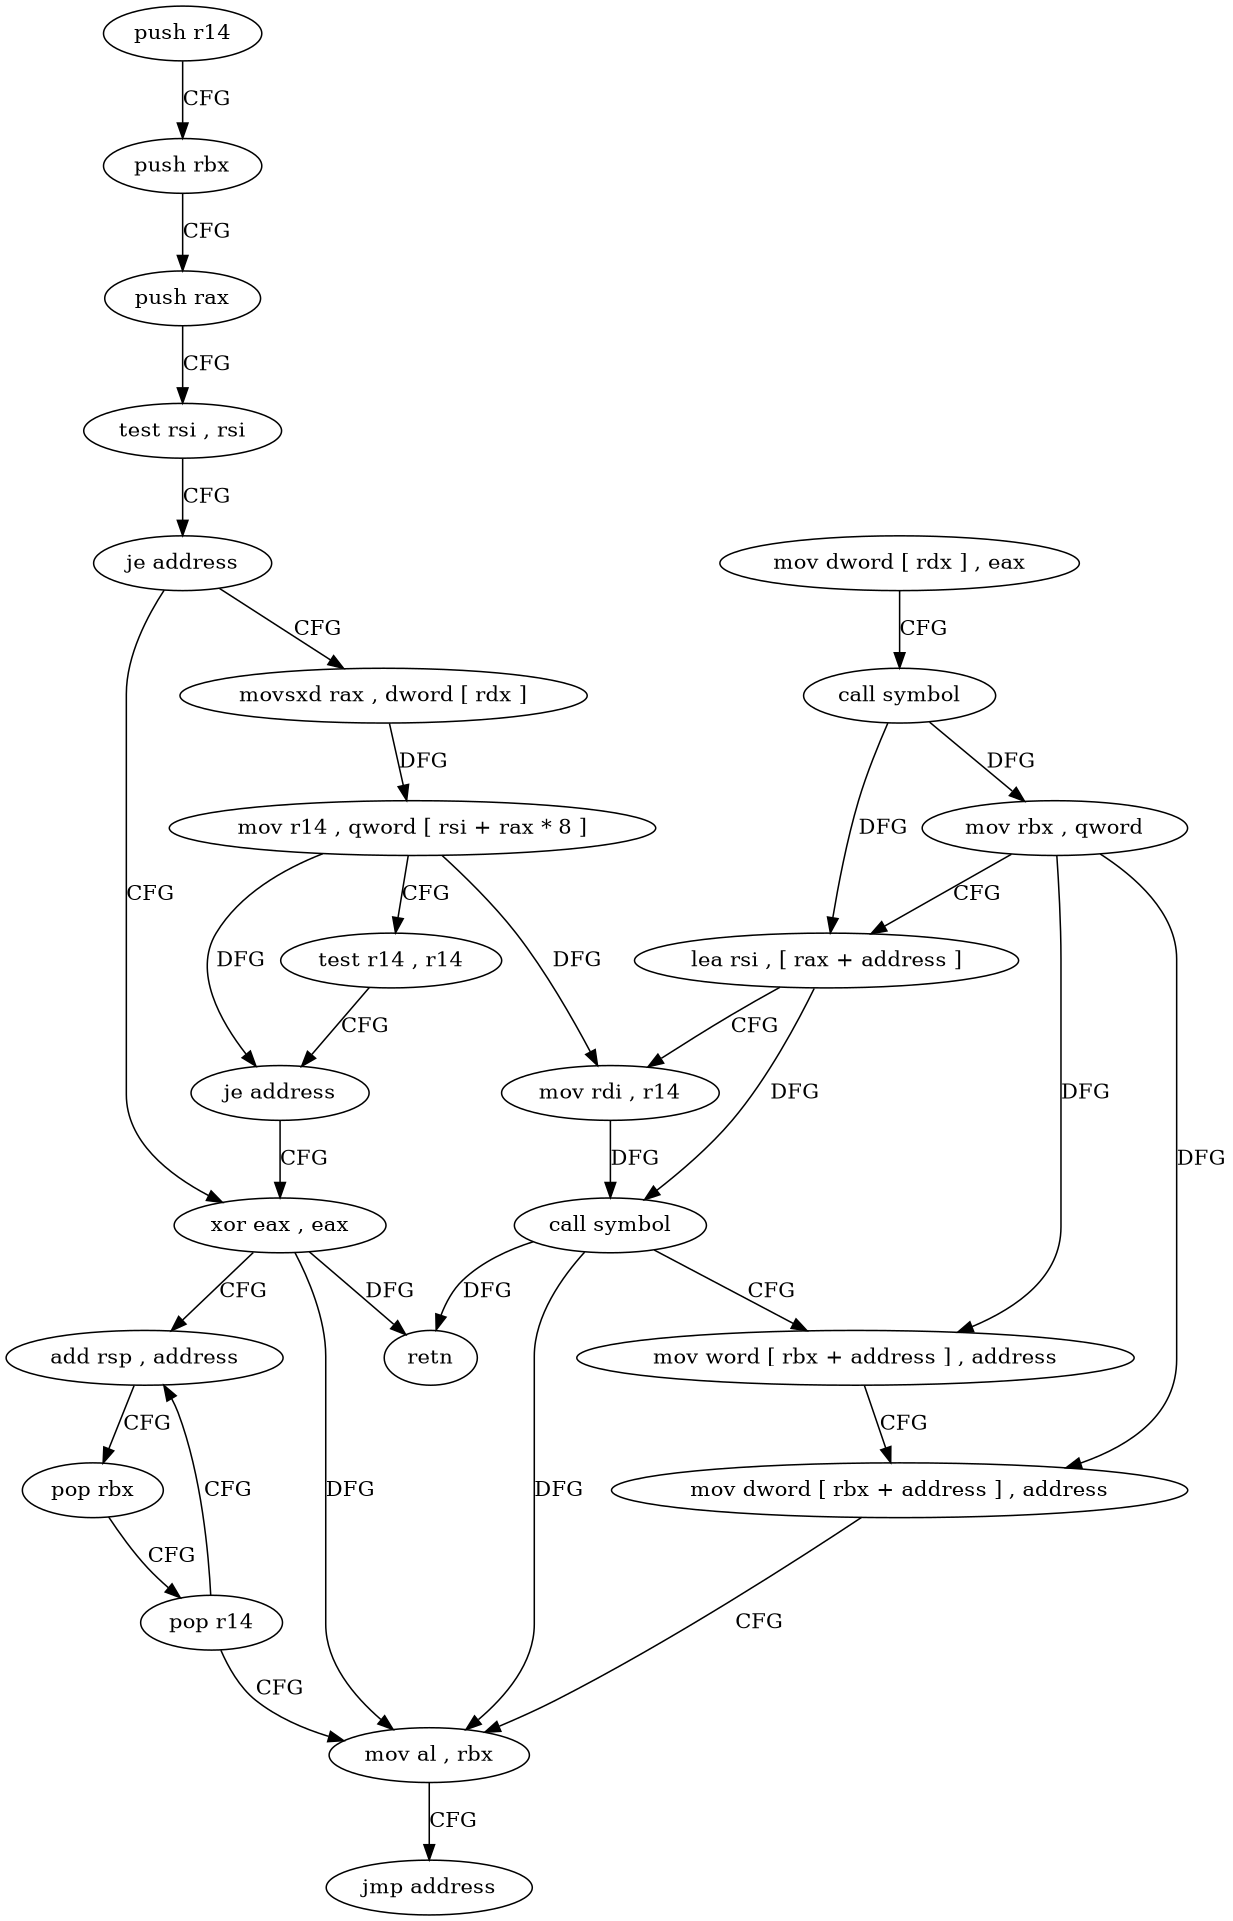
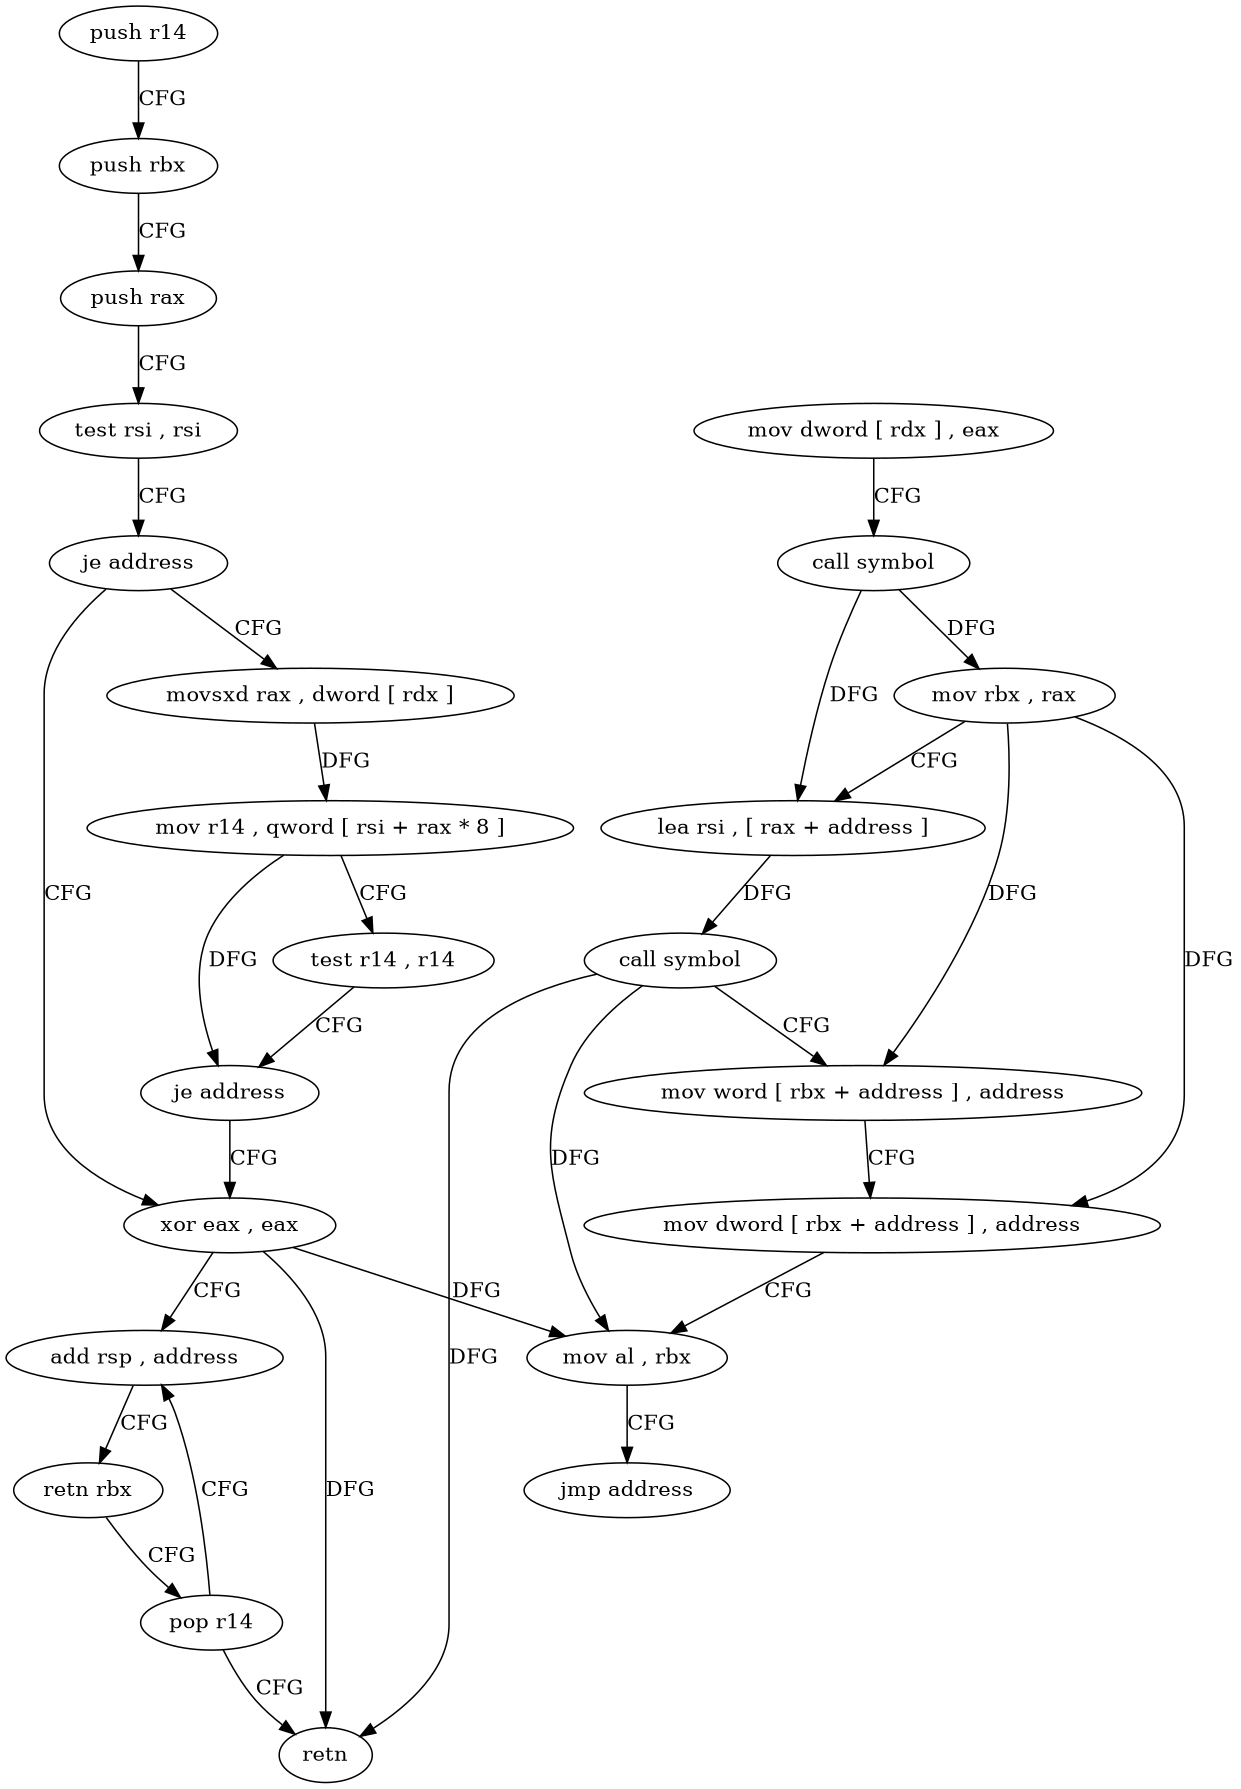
node "mov rbx , qword": label "mov rbx , qword" -> "mov rbx , rax"
node "mov rdi , r14": removed
node "pop rbx": label "pop rbx" -> "retn rbx"
edge "pop r14" -> "mov al , rbx": now "pop r14" -> "retn"
